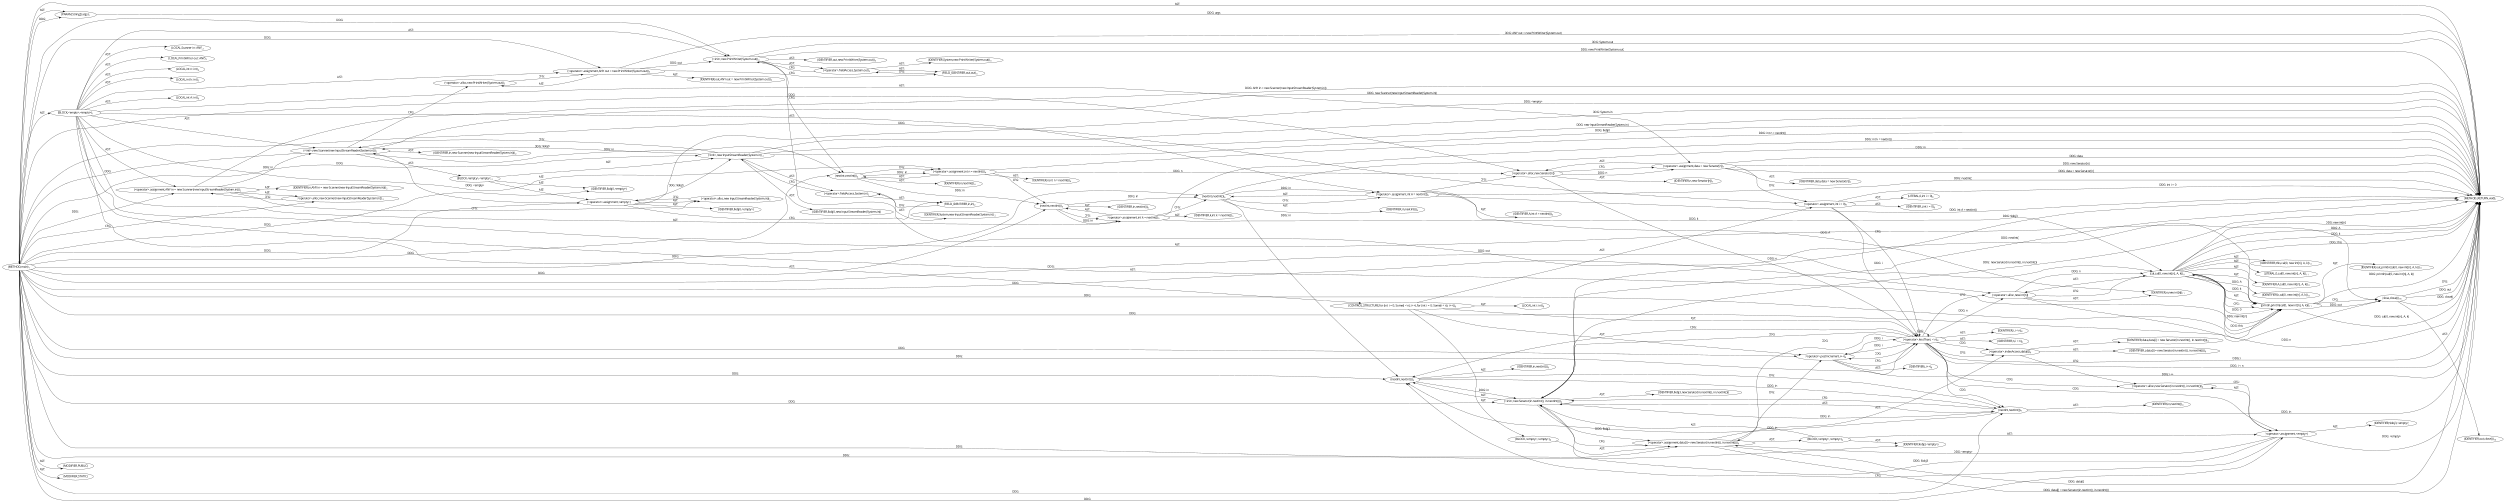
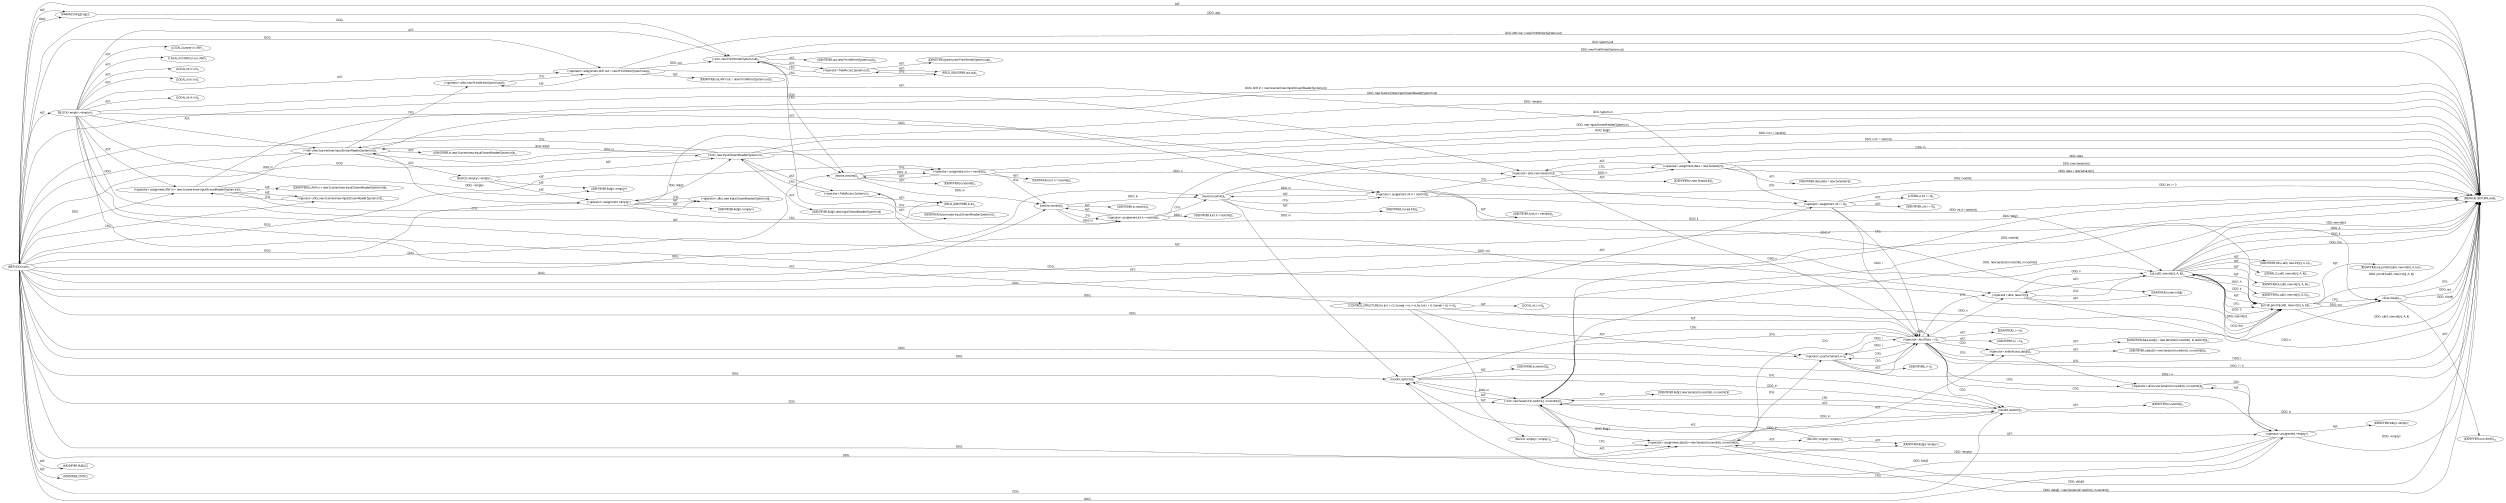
edge "(<operator>.assignment,int k = nextInt())" -> "(IDENTIFIER,k,int k = nextInt())": label "AST: " -> "DDG: i"
